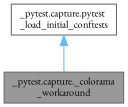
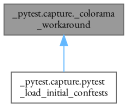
edge "_pytest.capture._colorama _workaround" -> "_pytest.capture.pytest _load_initial_conftests": reversed
